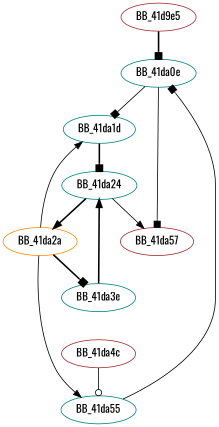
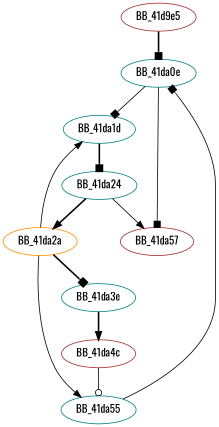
edge "BB_41da3e" -> "BB_41da24": now "BB_41da3e" -> "BB_41da4c"
